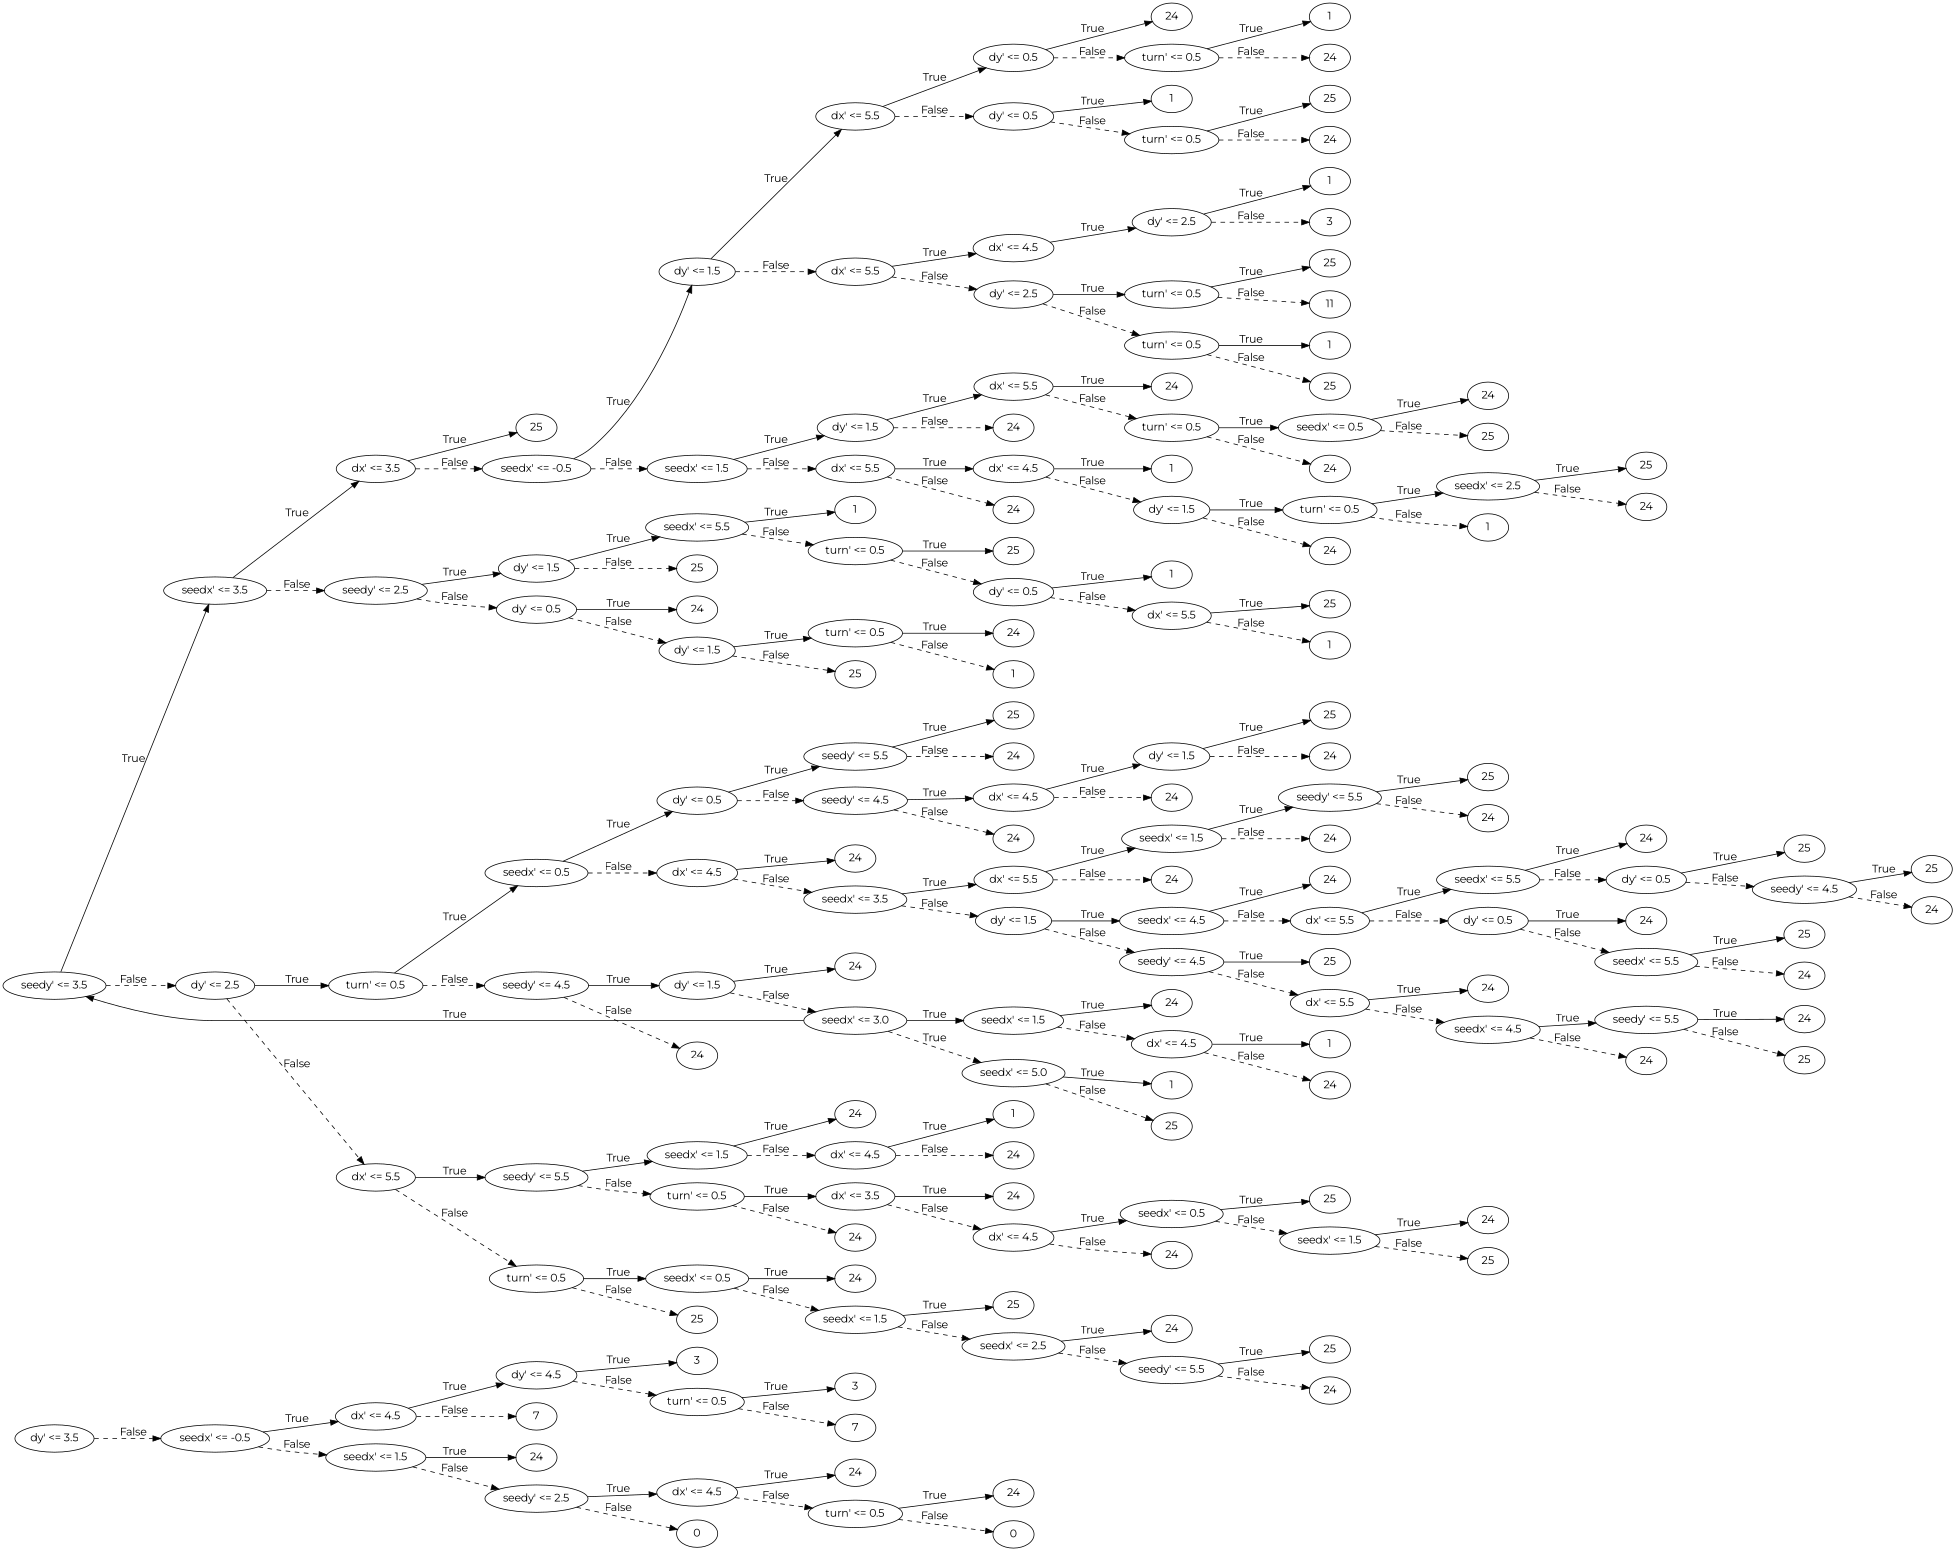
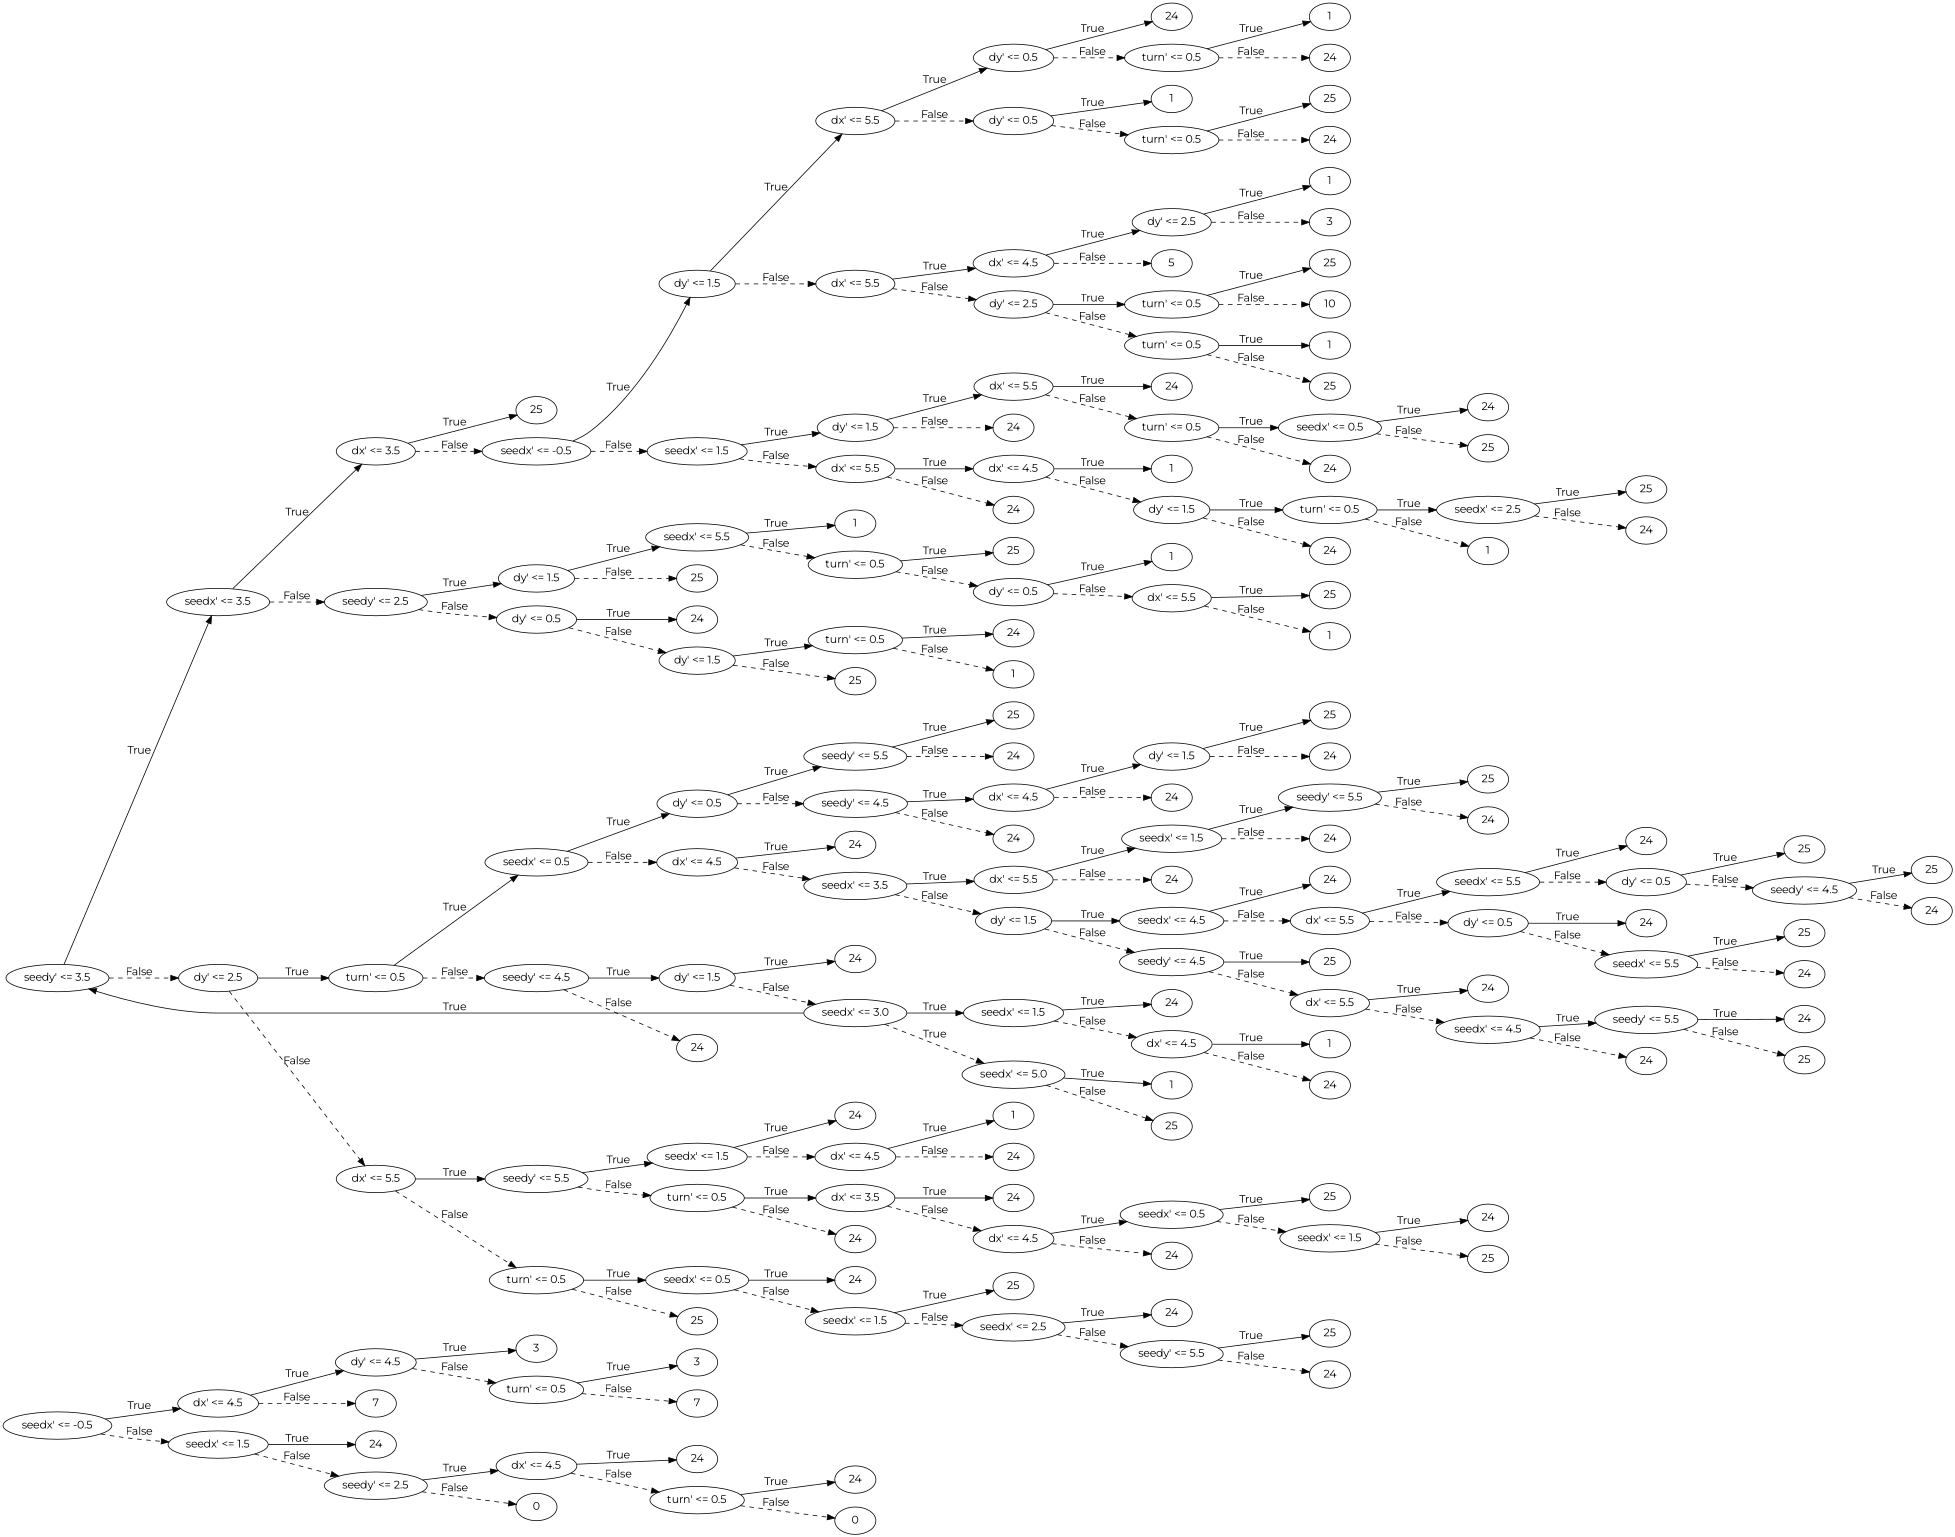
node "5": added
node "11": label "11" -> "10"
node "dy' <= 3.5": removed
